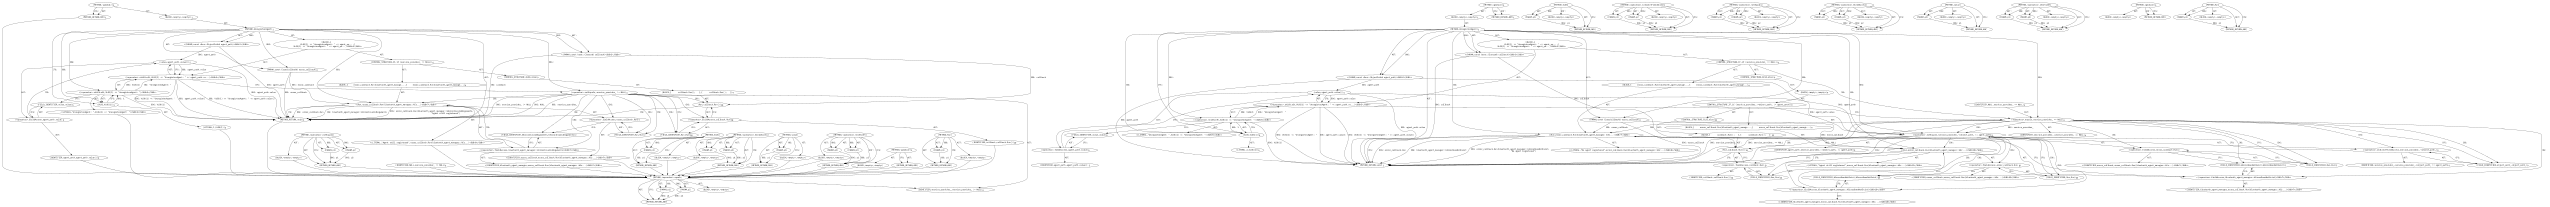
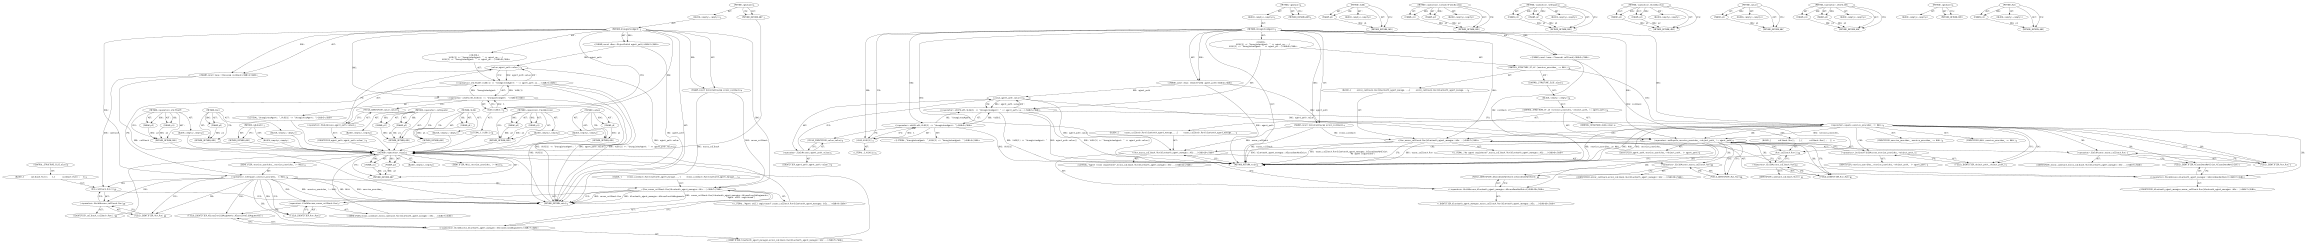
node "(CONTROL_STRUCTURE,IF,if (service_provider_ != NULL))": removed
edge "(<operator>.notEquals,service_provider_ != NULL)" -> "(IDENTIFIER,service_provider_,service_provider_ != NULL)": reversed
edge "(IDENTIFIER,NULL,service_provider_ == NULL)" -> "(<operator>.equals,service_provider_ == NULL)": reversed
edge "(IDENTIFIER,NULL,service_provider_ != NULL)" -> "(METHOD,<operator>.equals)": reversed
